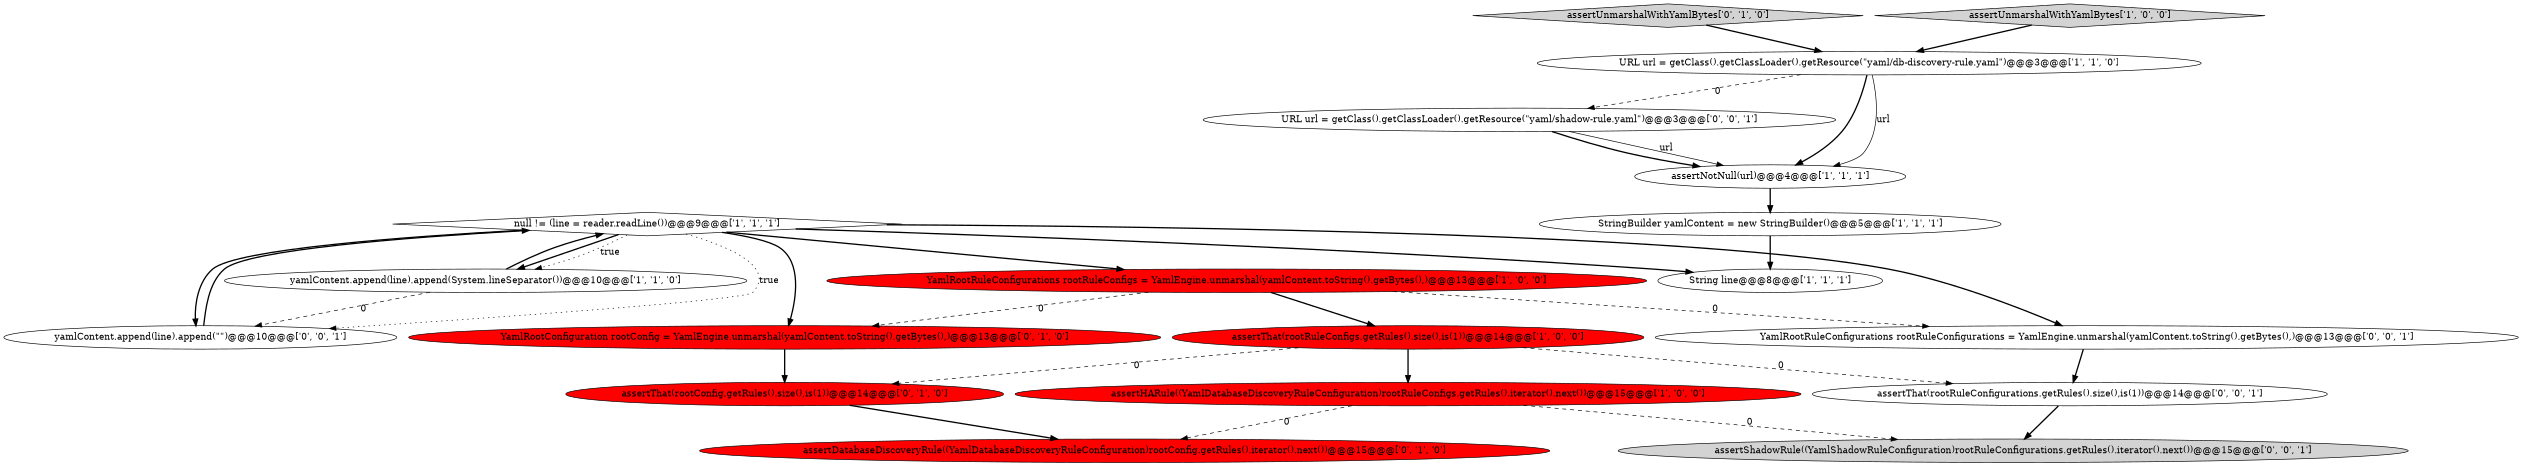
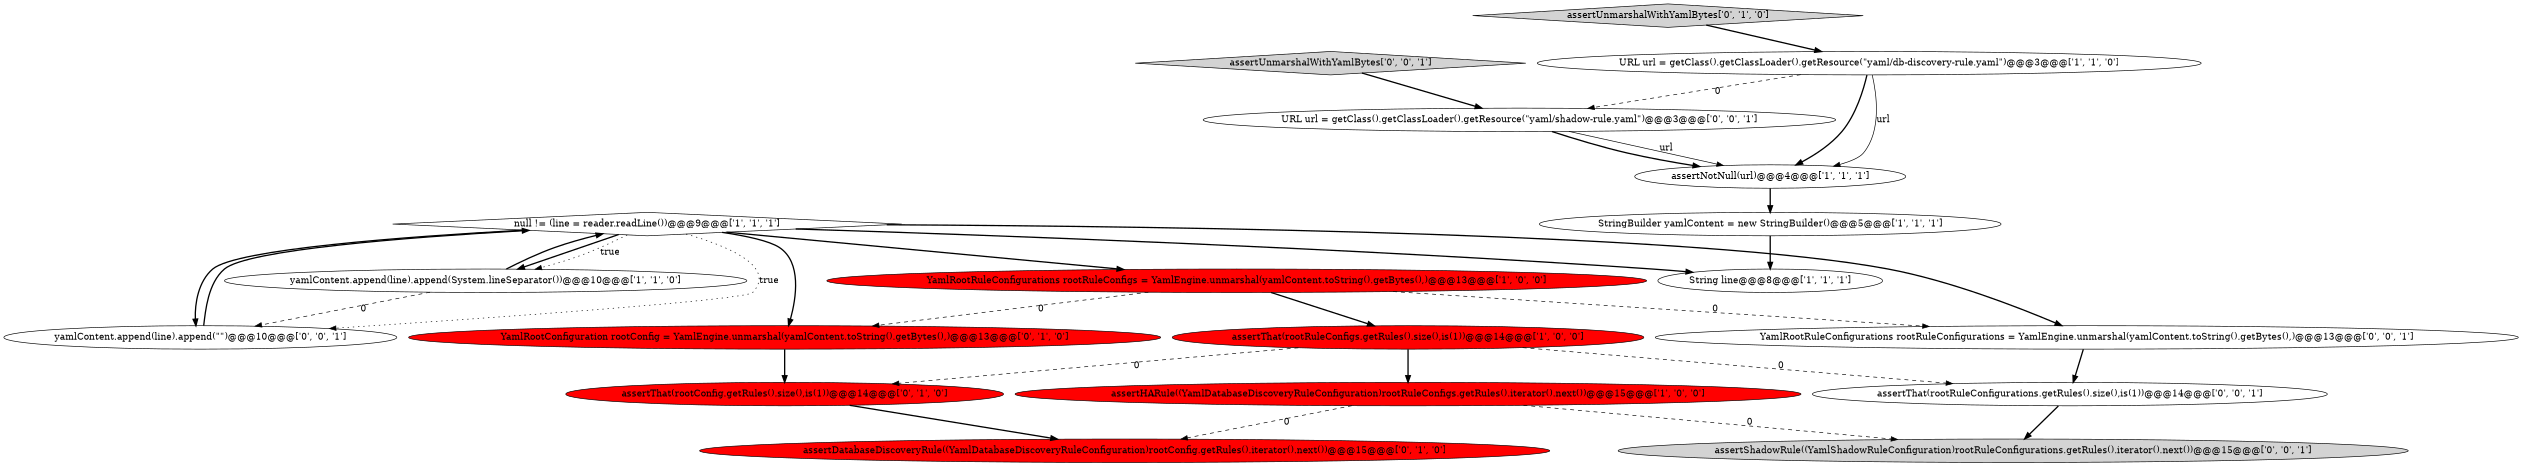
node "assertUnmarshalWithYamlBytes['1', '0', '0']": removed
node "assertUnmarshalWithYamlBytes['0', '0', '1']": added
